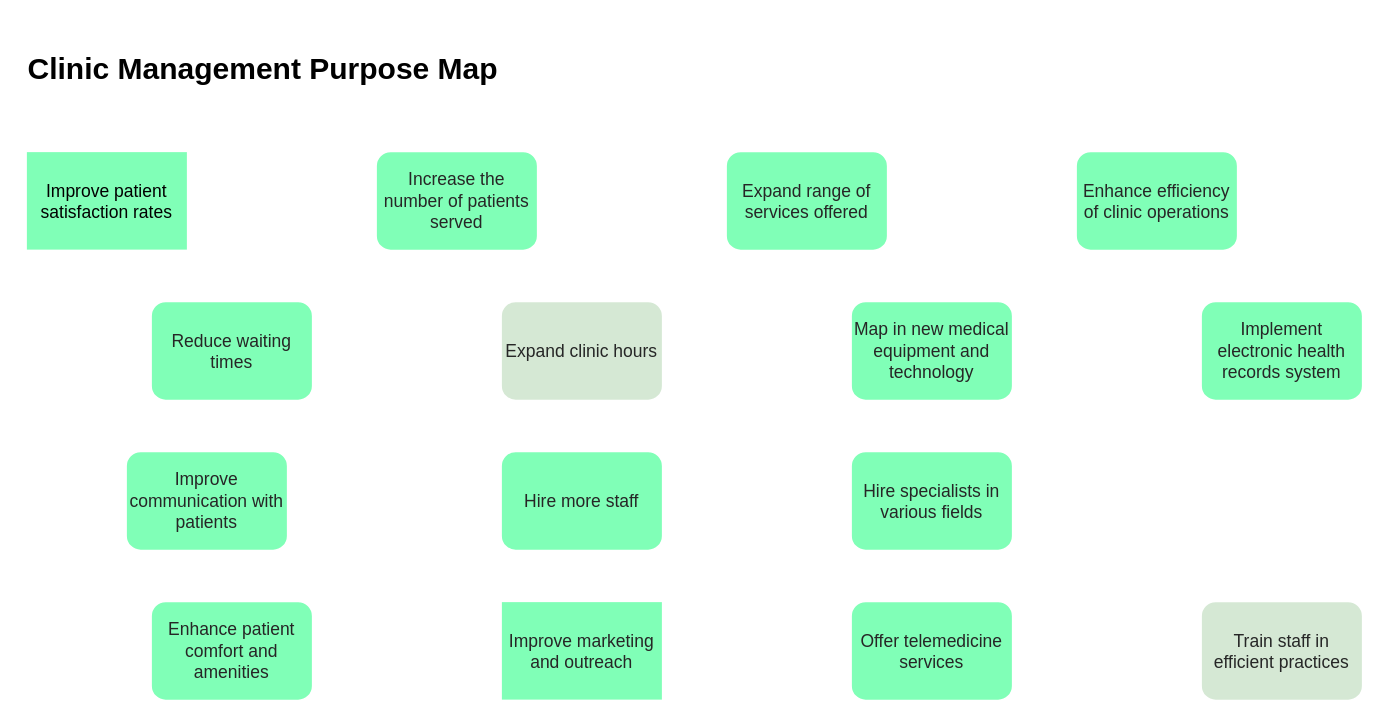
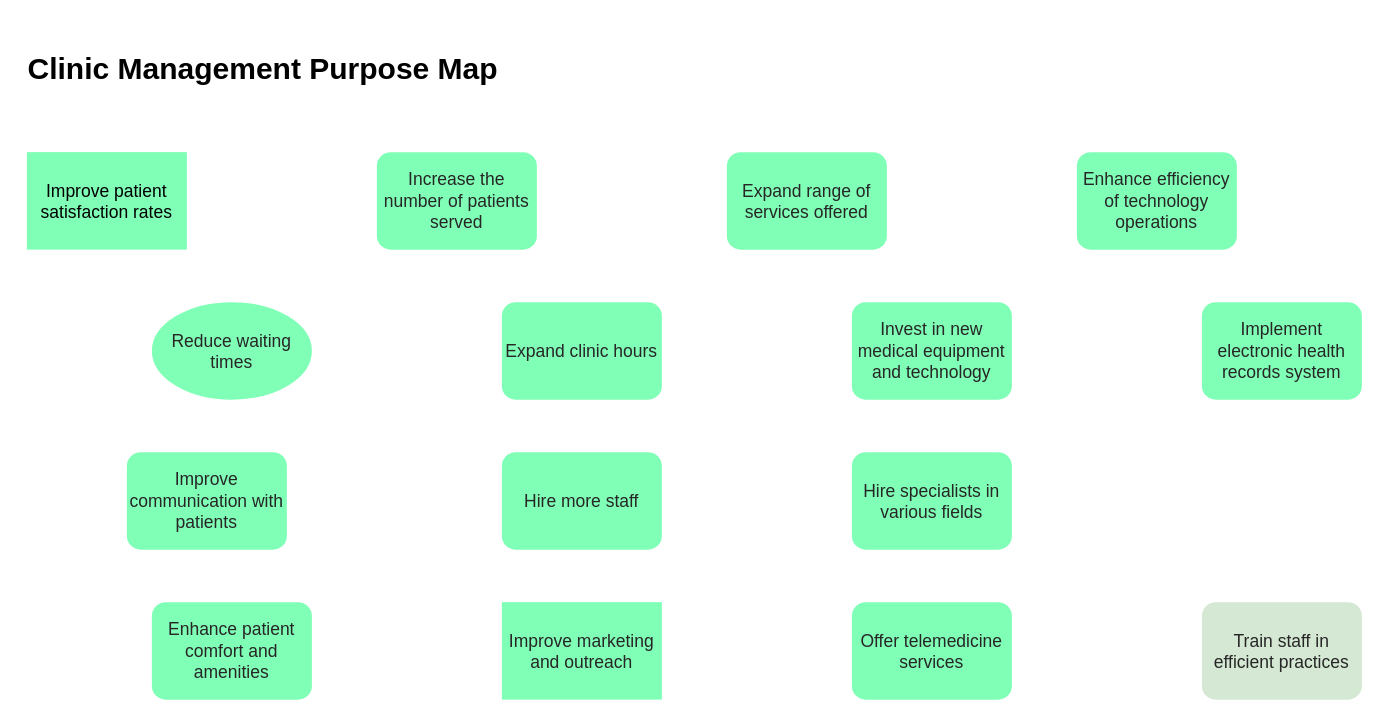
node "Enhance efficiency of clinic operations": label "Enhance efficiency of clinic operations" -> "Enhance efficiency of technology operations"
node "Reduce waiting times": shape rounded rectangle -> ellipse
node "Expand clinic hours": fillcolor #d5e8d4 -> #80ffb7
node "Map in new medical equipment and technology": label "Map in new medical equipment and technology" -> "Invest in new medical equipment and technology"
